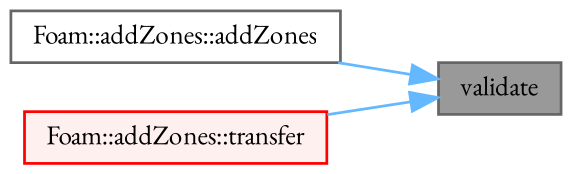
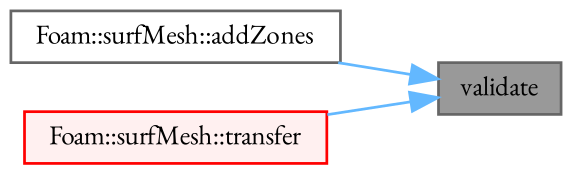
node "Foam::addZones::addZones": label "Foam::addZones::addZones" -> "Foam::surfMesh::addZones"
node "Foam::addZones::transfer": label "Foam::addZones::transfer" -> "Foam::surfMesh::transfer"
